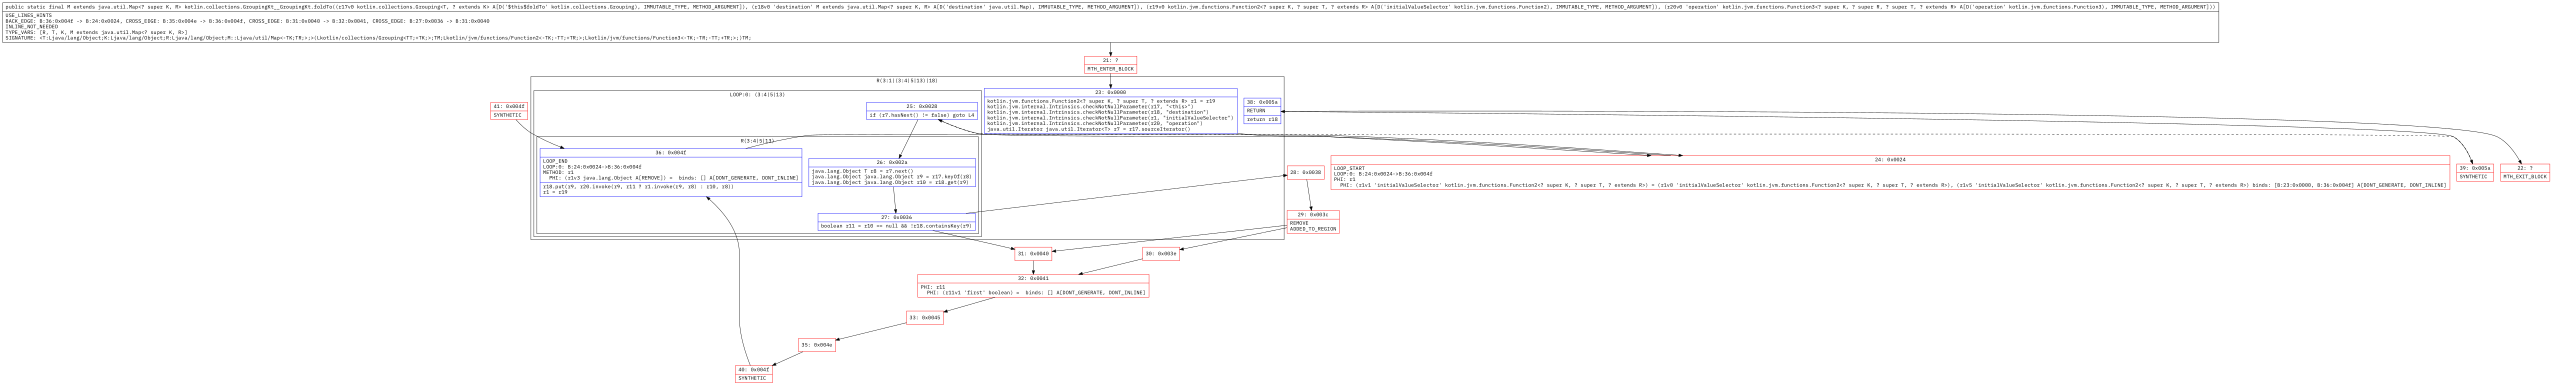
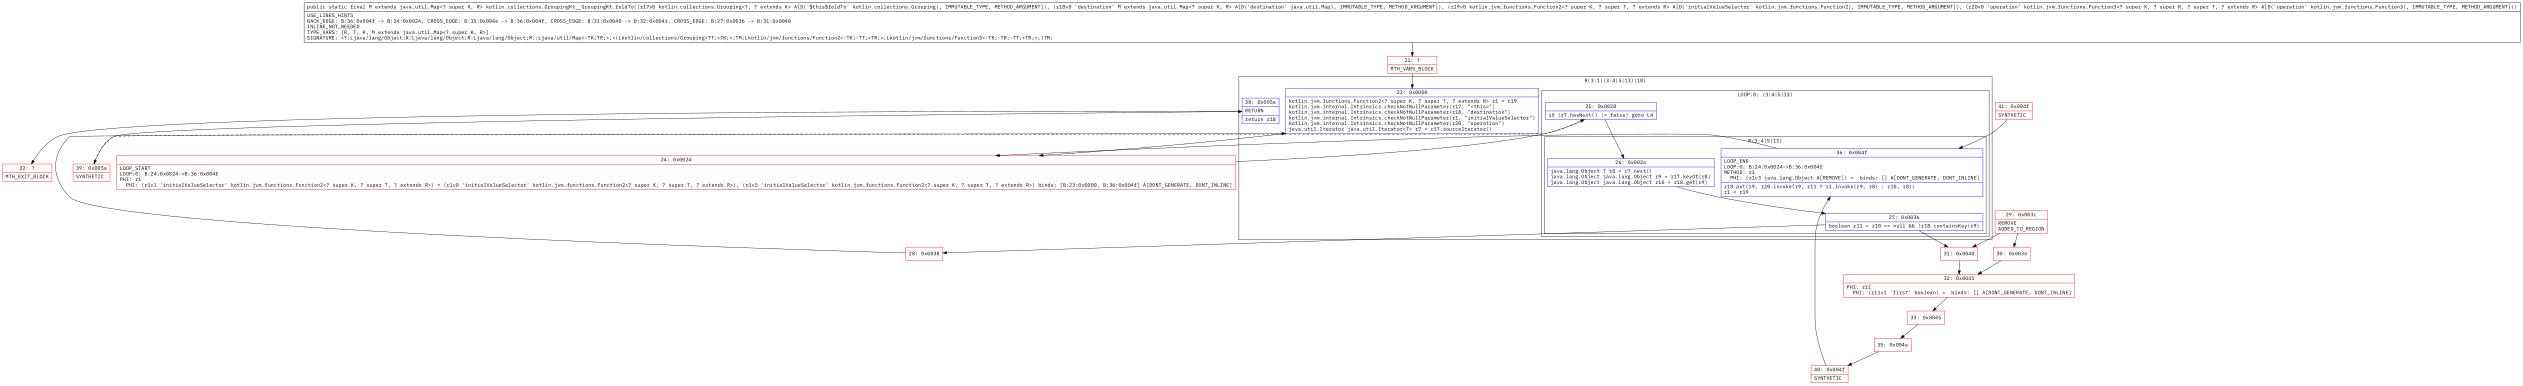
node "21: ?": text "MTH_ENTER_BLOCK" -> "MTH_VARS_BLOCK"
edge "28: 0x0038" -> "29: 0x003c": now "28: 0x0038" -> "23: 0x0000"
